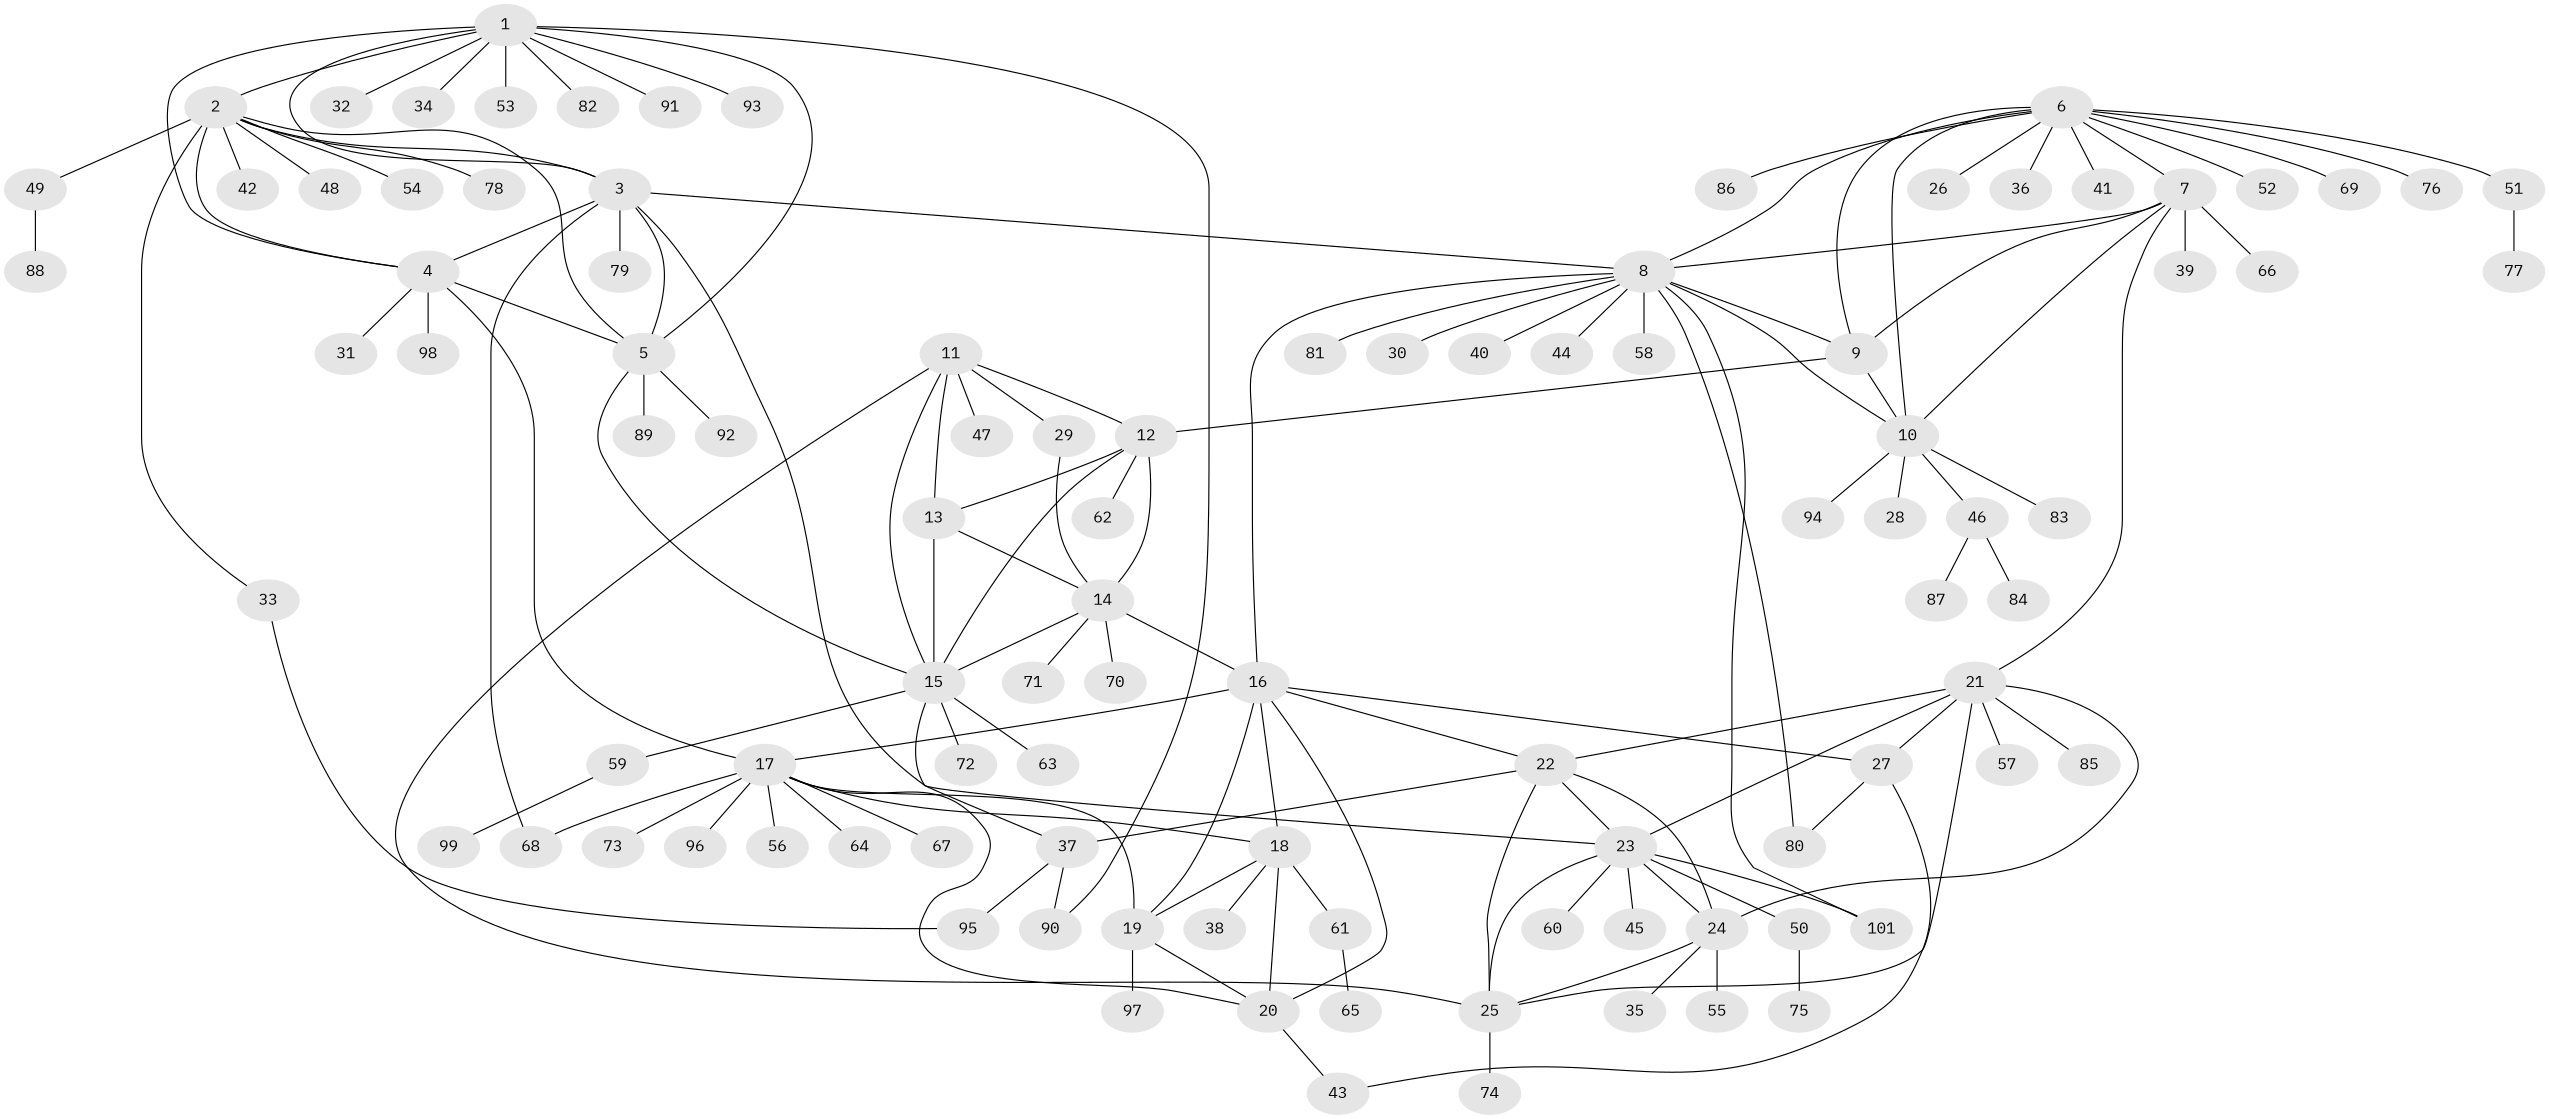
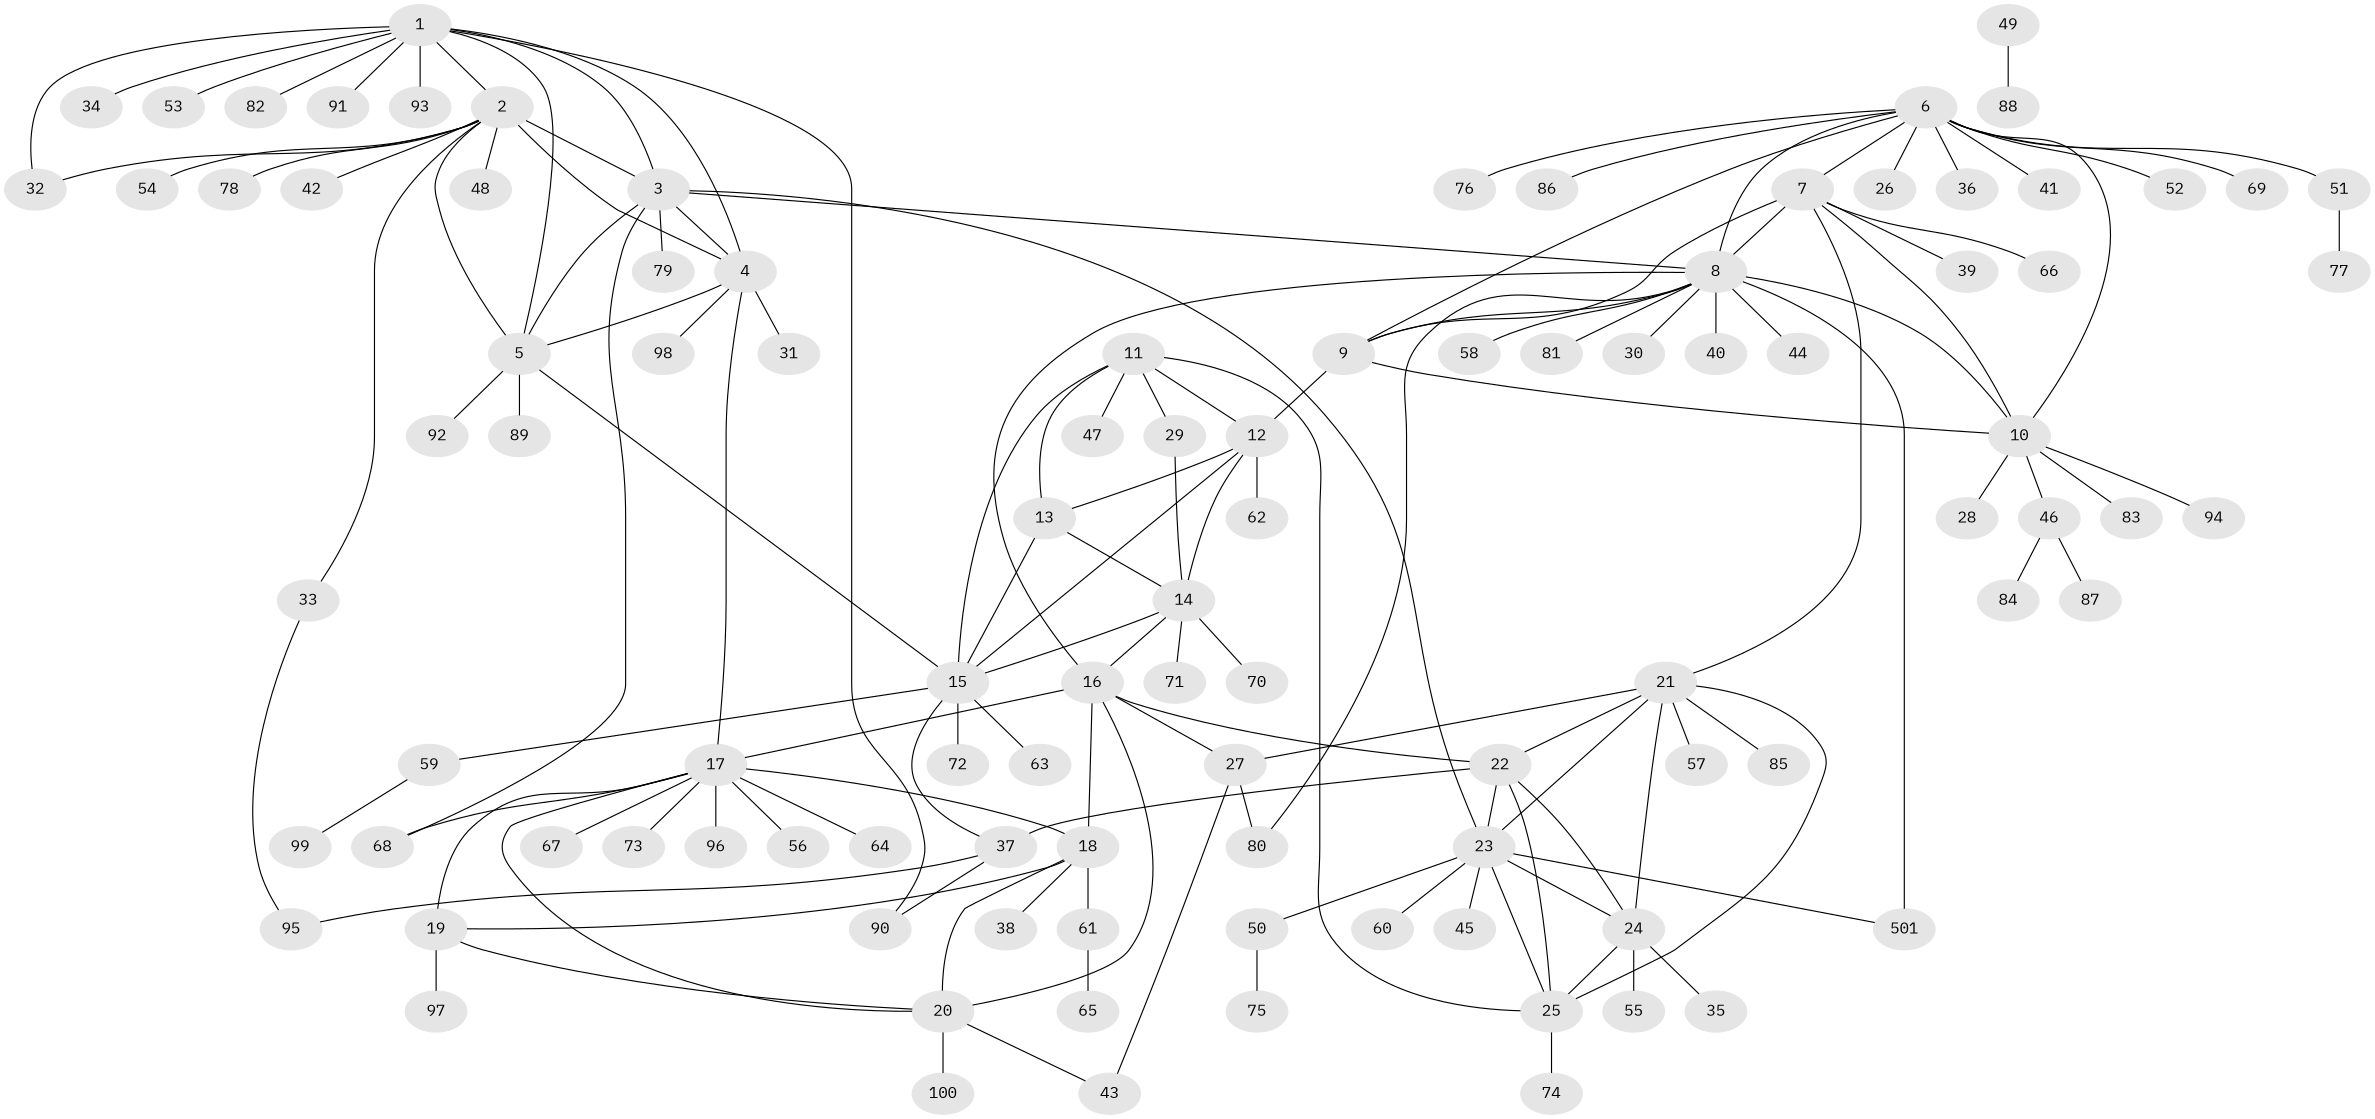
edge "2" -- "49": now "2" -- "32"
edge "16" -- "19": removed
node "101": label "101" -> "501"
node "100": added
